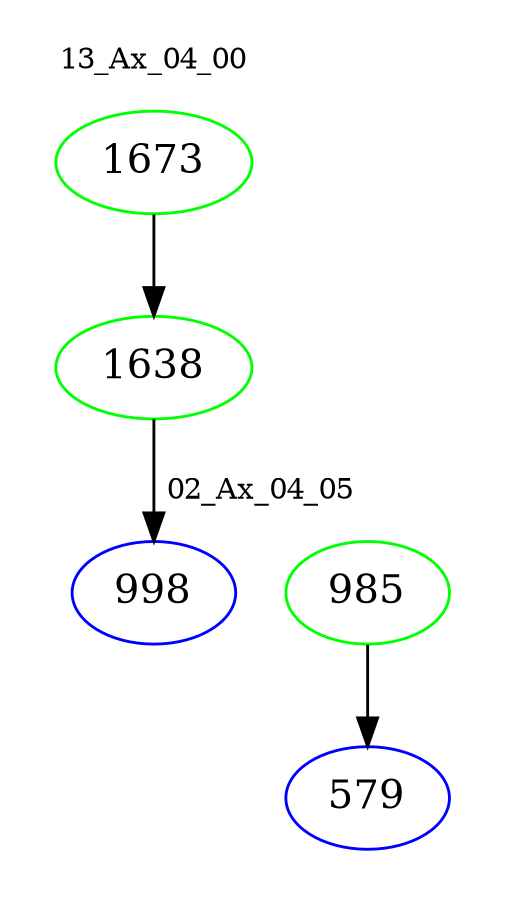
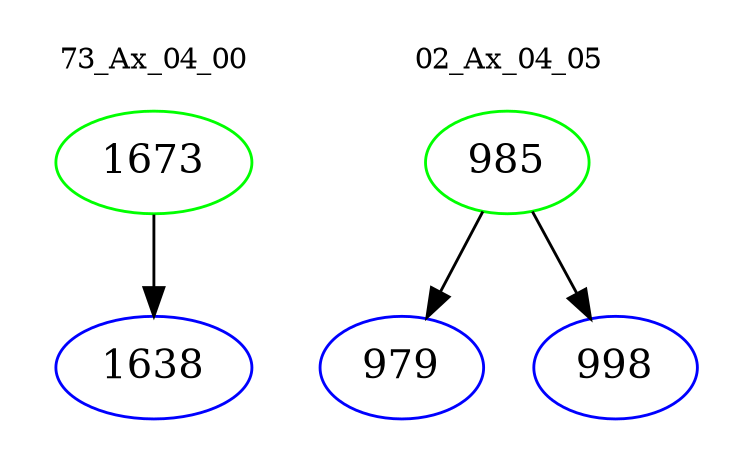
cluster "13_Ax_04_00": label "13_Ax_04_00" -> "73_Ax_04_00"
node "1638": color green -> blue
edge "1638" -> "998": now "985" -> "998"
node "579": label "579" -> "979"
